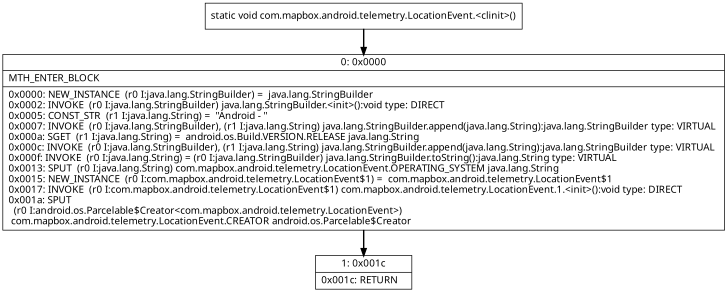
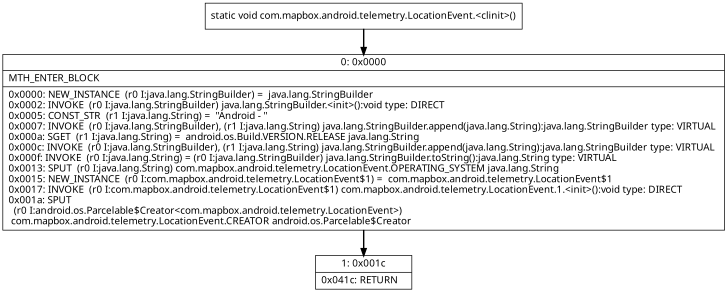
node "1: 0x001c": text "0x001c: RETURN" -> "0x041c: RETURN"
